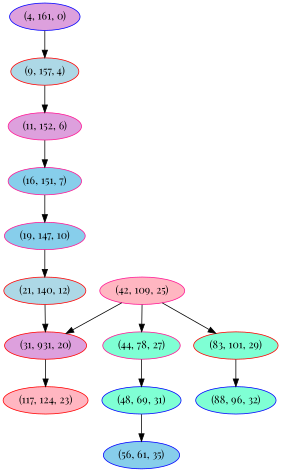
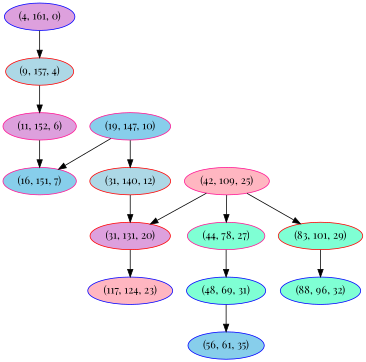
edge "(16, 151, 7)" -> "(19, 147, 10)": reversed
node "(21, 140, 12)": label "(21, 140, 12)" -> "(31, 140, 12)"
node "(31, 931, 20)": label "(31, 931, 20)" -> "(31, 131, 20)"
node "(117, 124, 23)": color red -> blue
